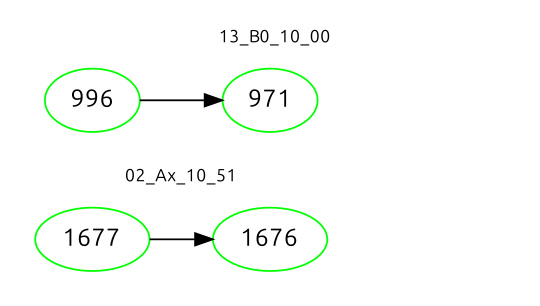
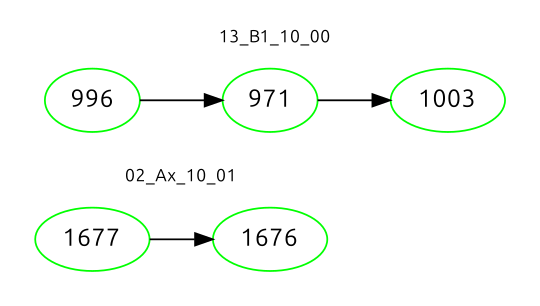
cluster "13_B0_10_00": label "13_B0_10_00" -> "13_B1_10_00"
node "1003": added
cluster "02_Ax_10_51": label "02_Ax_10_51" -> "02_Ax_10_01"
